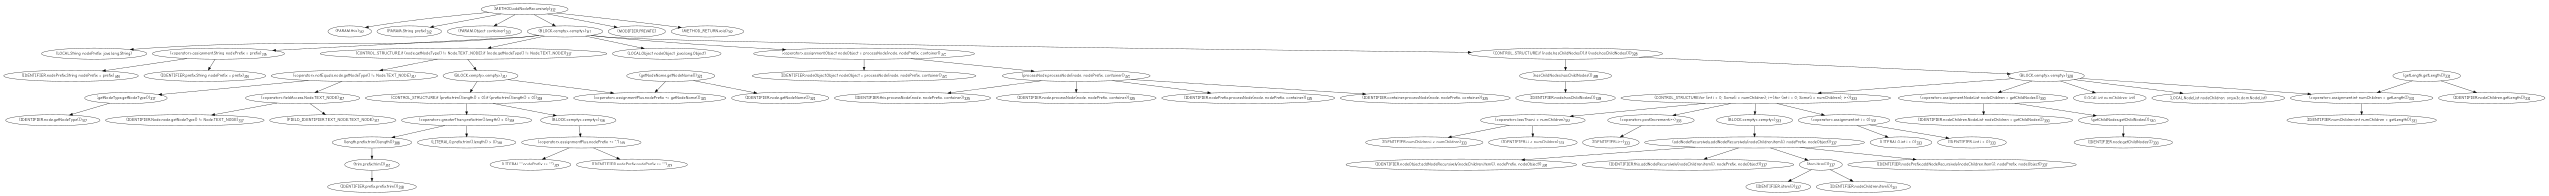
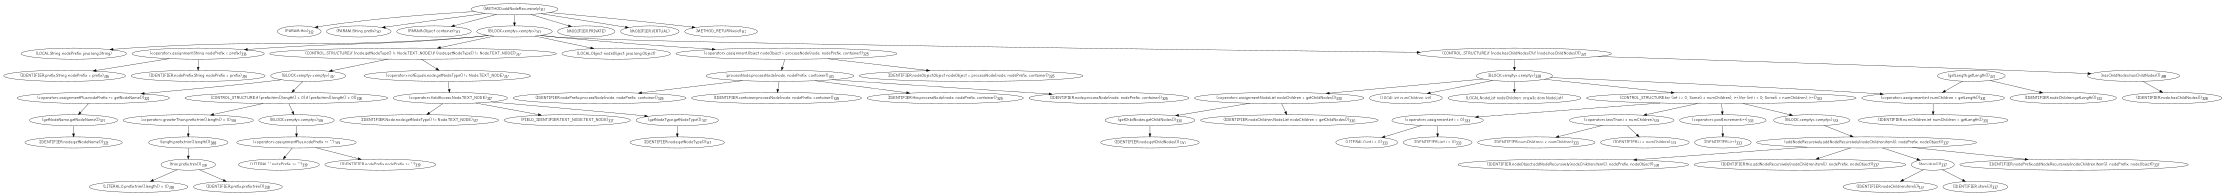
node "(MODIFIER,VIRTUAL)": added
node "(IDENTIFIER,nodePrefix,String nodePrefix = prefix)": text "346" -> "316"
edge "(getNodeName,getNodeName())" -> "(<operator>.assignmentPlus,nodePrefix += getNodeName())": reversed
edge "(<operator>.notEquals,node.getNodeType() != Node.TEXT_NODE)" -> "(getNodeType,getNodeType())": now "(<operator>.fieldAccess,Node.TEXT_NODE)" -> "(getNodeType,getNodeType())"
edge "(<operator>.greaterThan,prefix.trim().length() > 0)" -> "(LITERAL,0,prefix.trim().length() > 0)": now "(trim,prefix.trim())" -> "(LITERAL,0,prefix.trim().length() > 0)"
